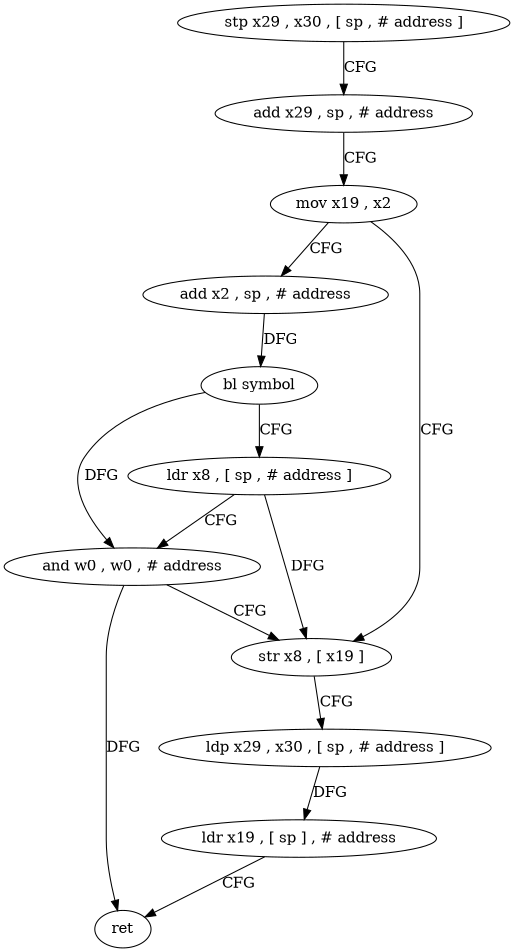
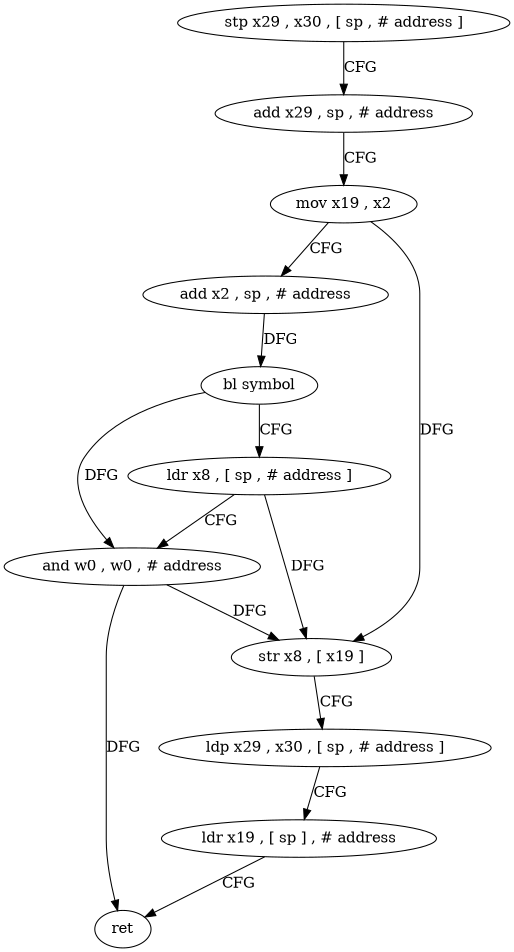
edge "mov x19 , x2" -> "str x8 , [ x19 ]": label "CFG" -> "DFG"
edge "and w0 , w0 , # address" -> "str x8 , [ x19 ]": label "CFG" -> "DFG"
edge "ldp x29 , x30 , [ sp , # address ]" -> "ldr x19 , [ sp ] , # address": label "DFG" -> "CFG"
